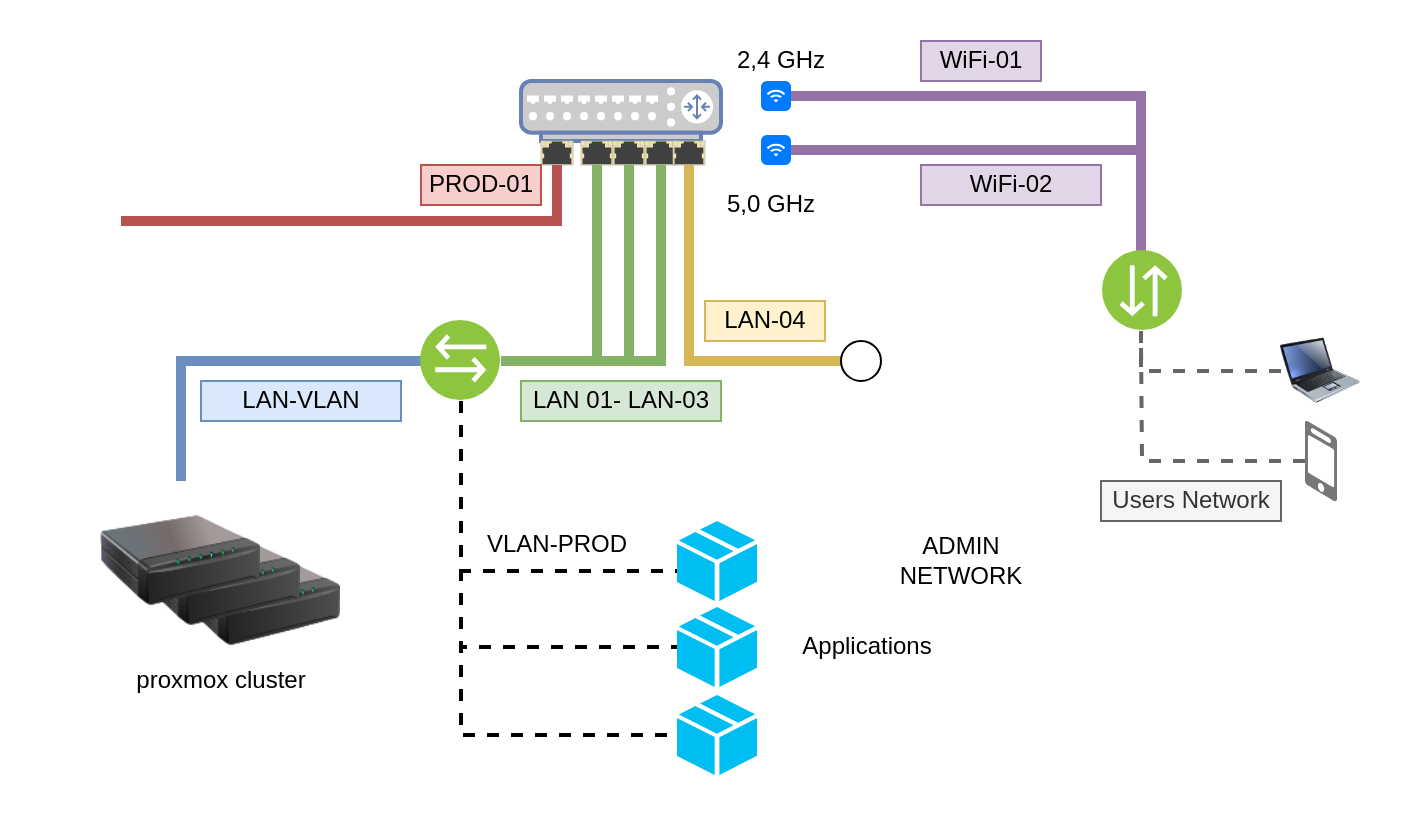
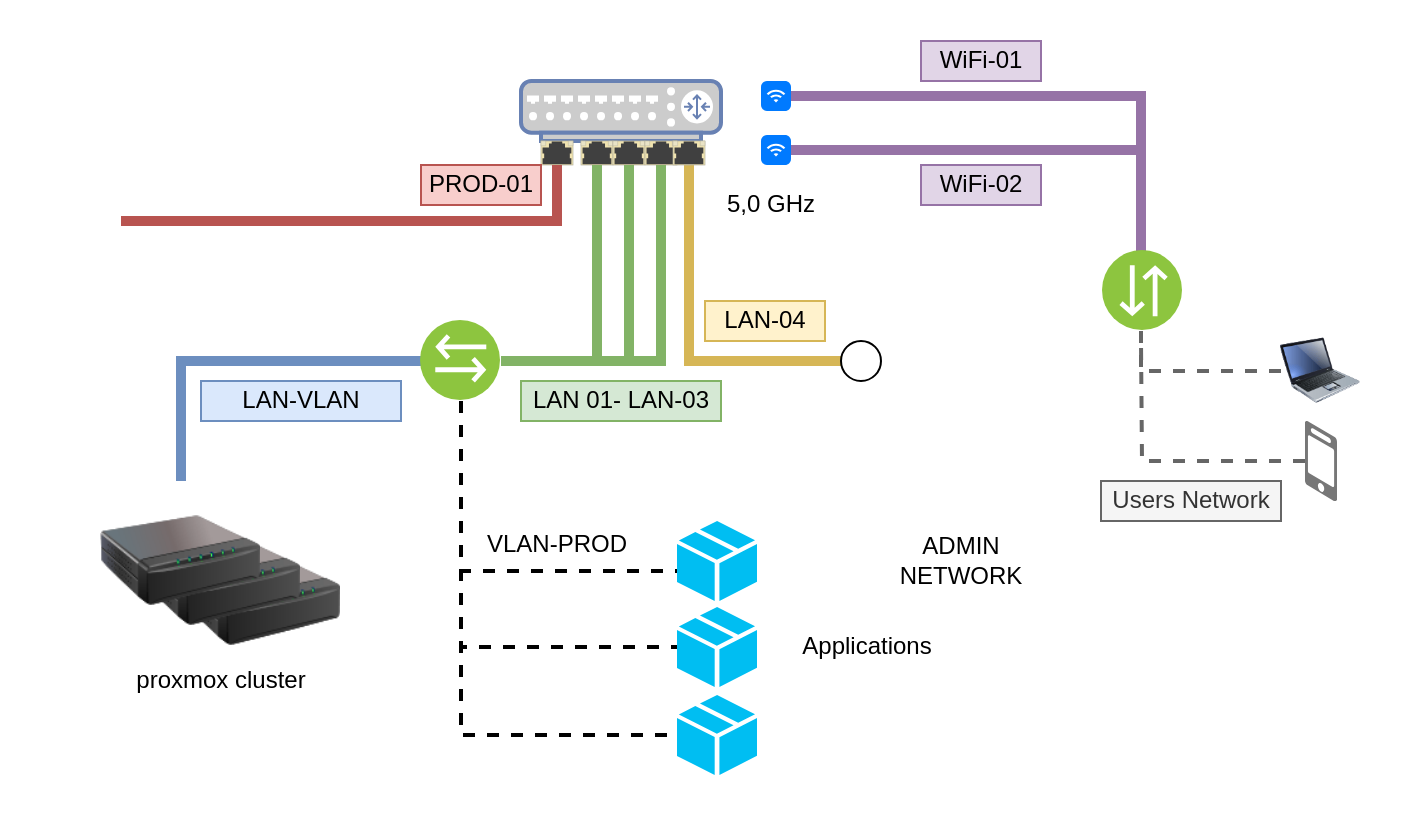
node "2,4 GHz": removed
node "WiFi-02": size 180x40 -> 120x40
